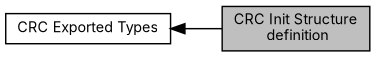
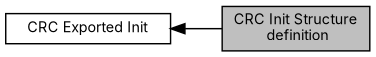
node "CRC Exported Types": label "CRC Exported Types" -> "CRC Exported Init"
